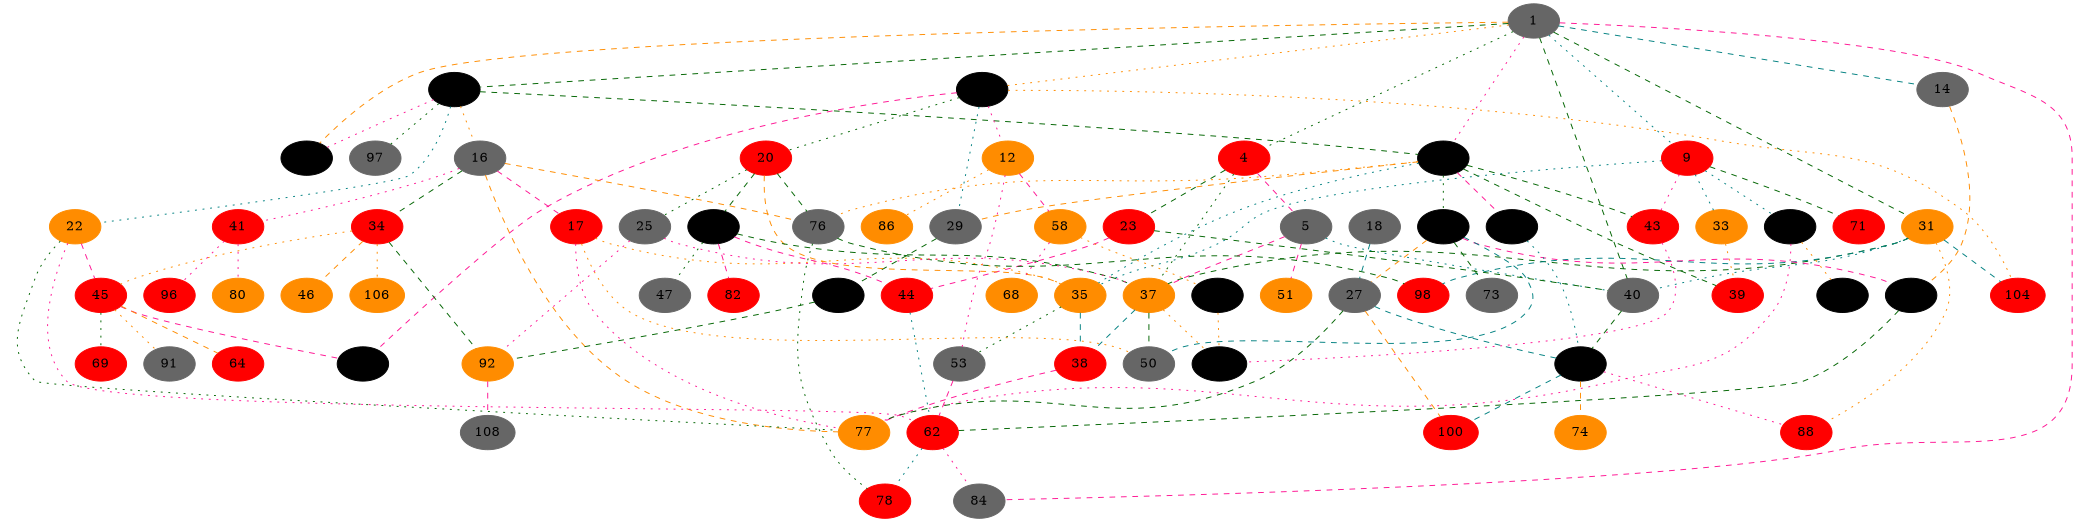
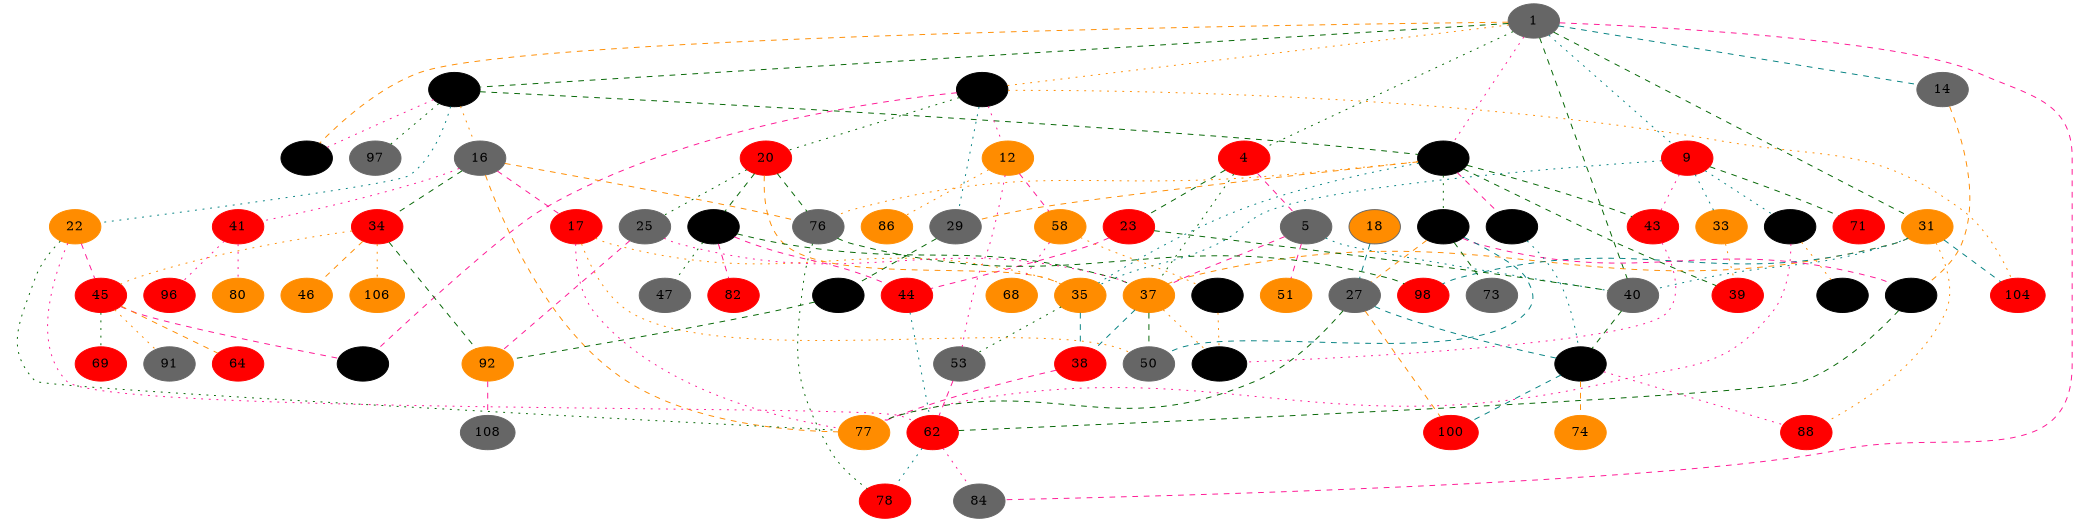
node "18": fillcolor gray40 -> darkorange
edge "31" -- "37": color darkgreen -> darkorange
edge "25" -- "92": style dotted -> dashed
